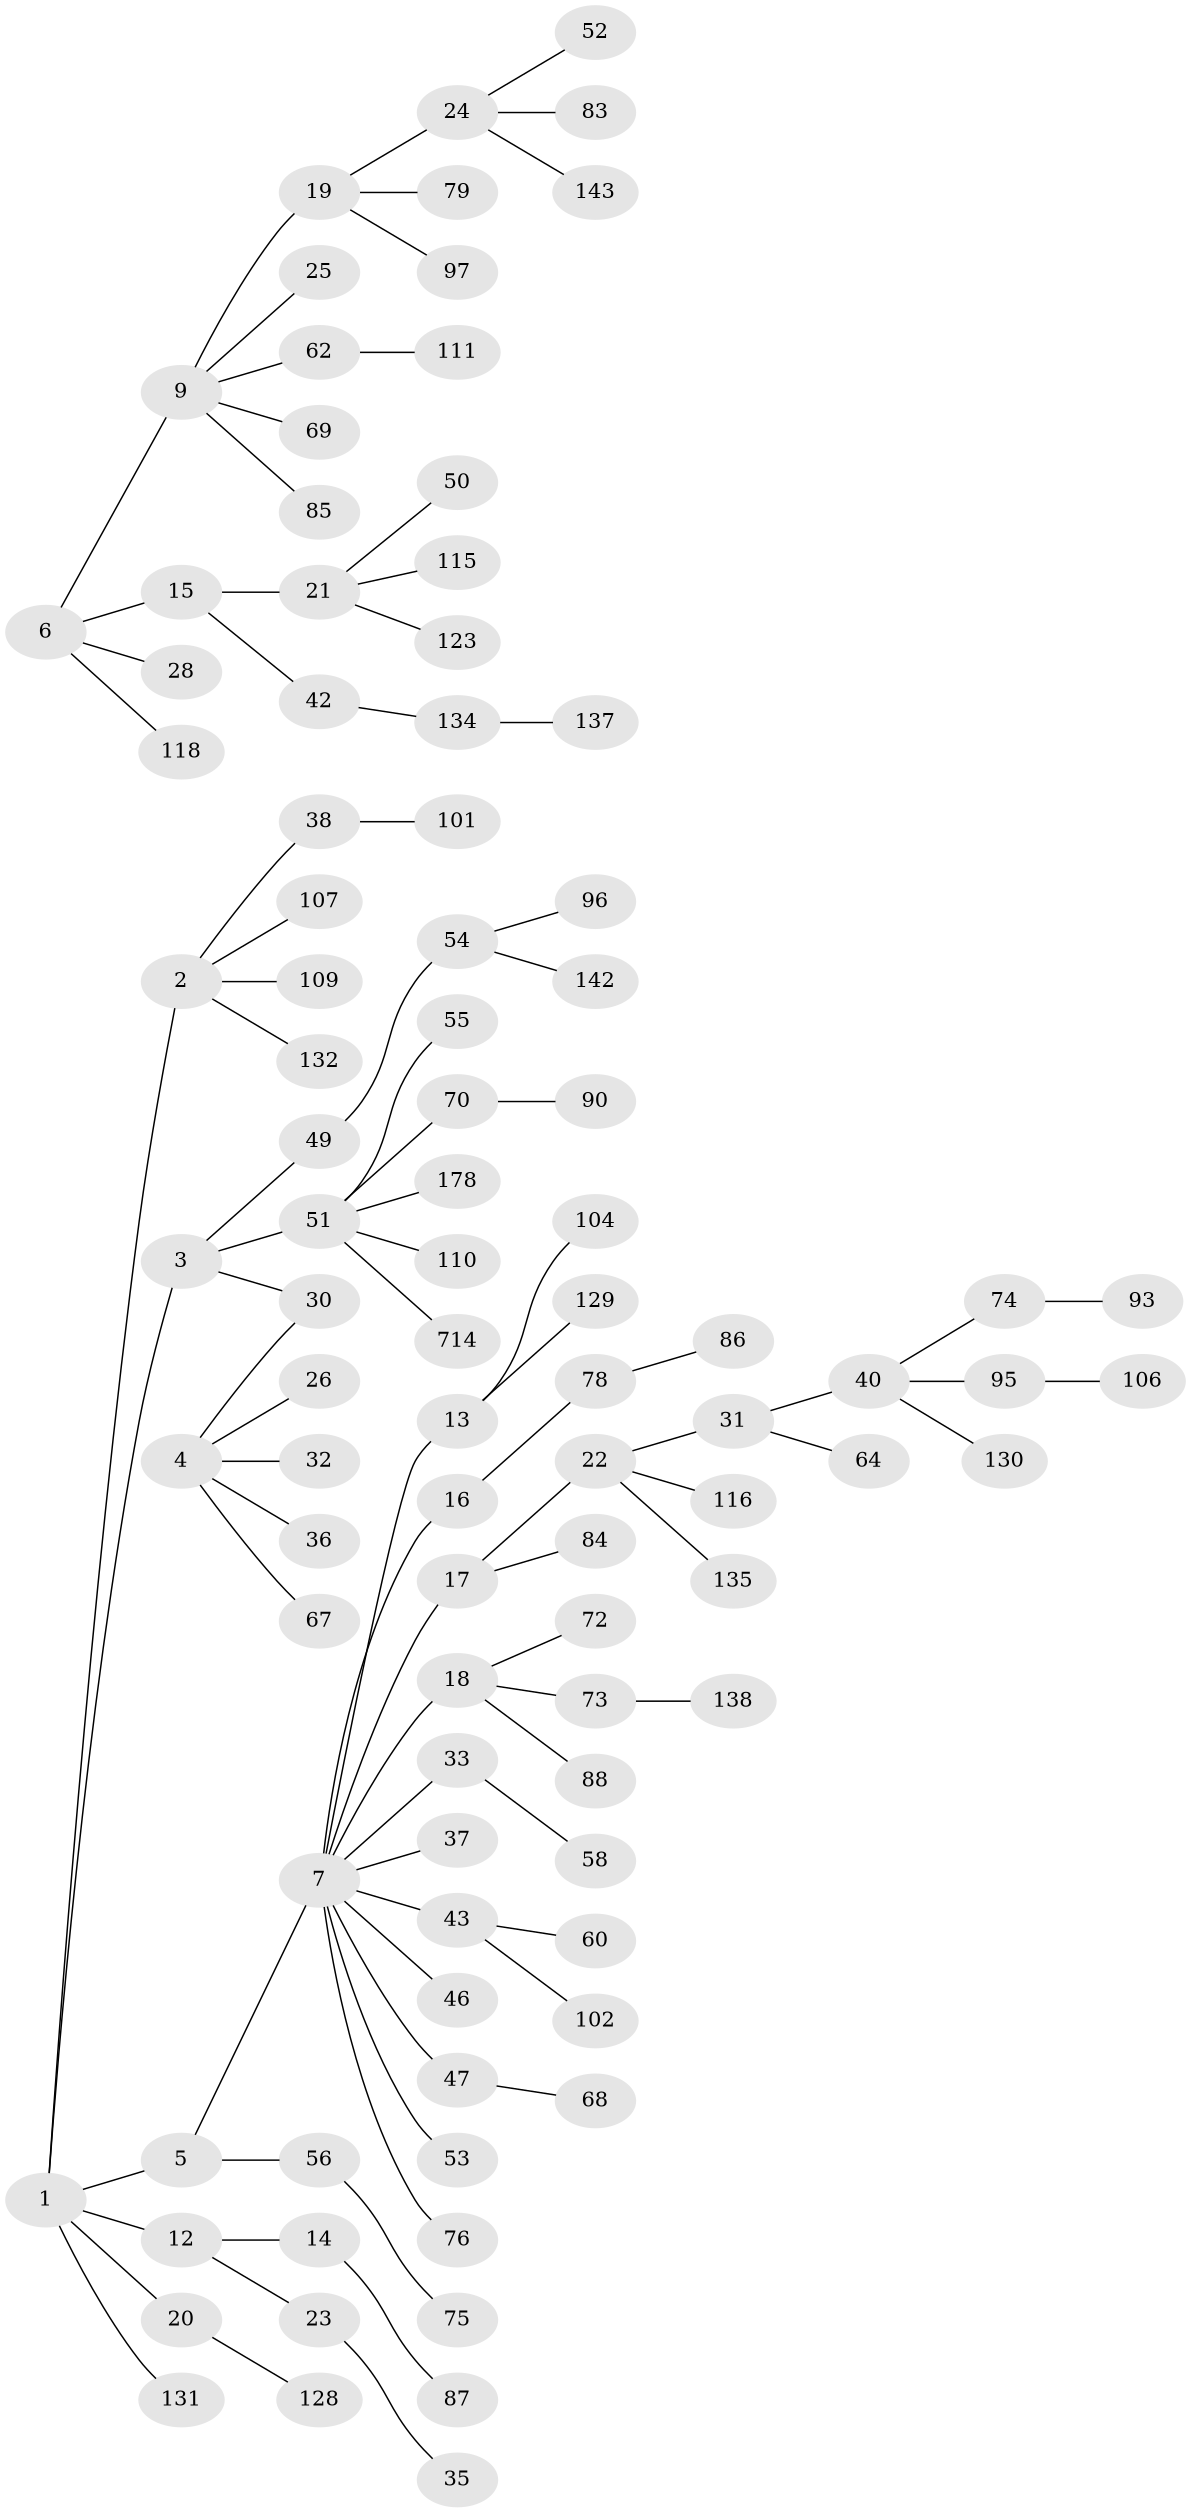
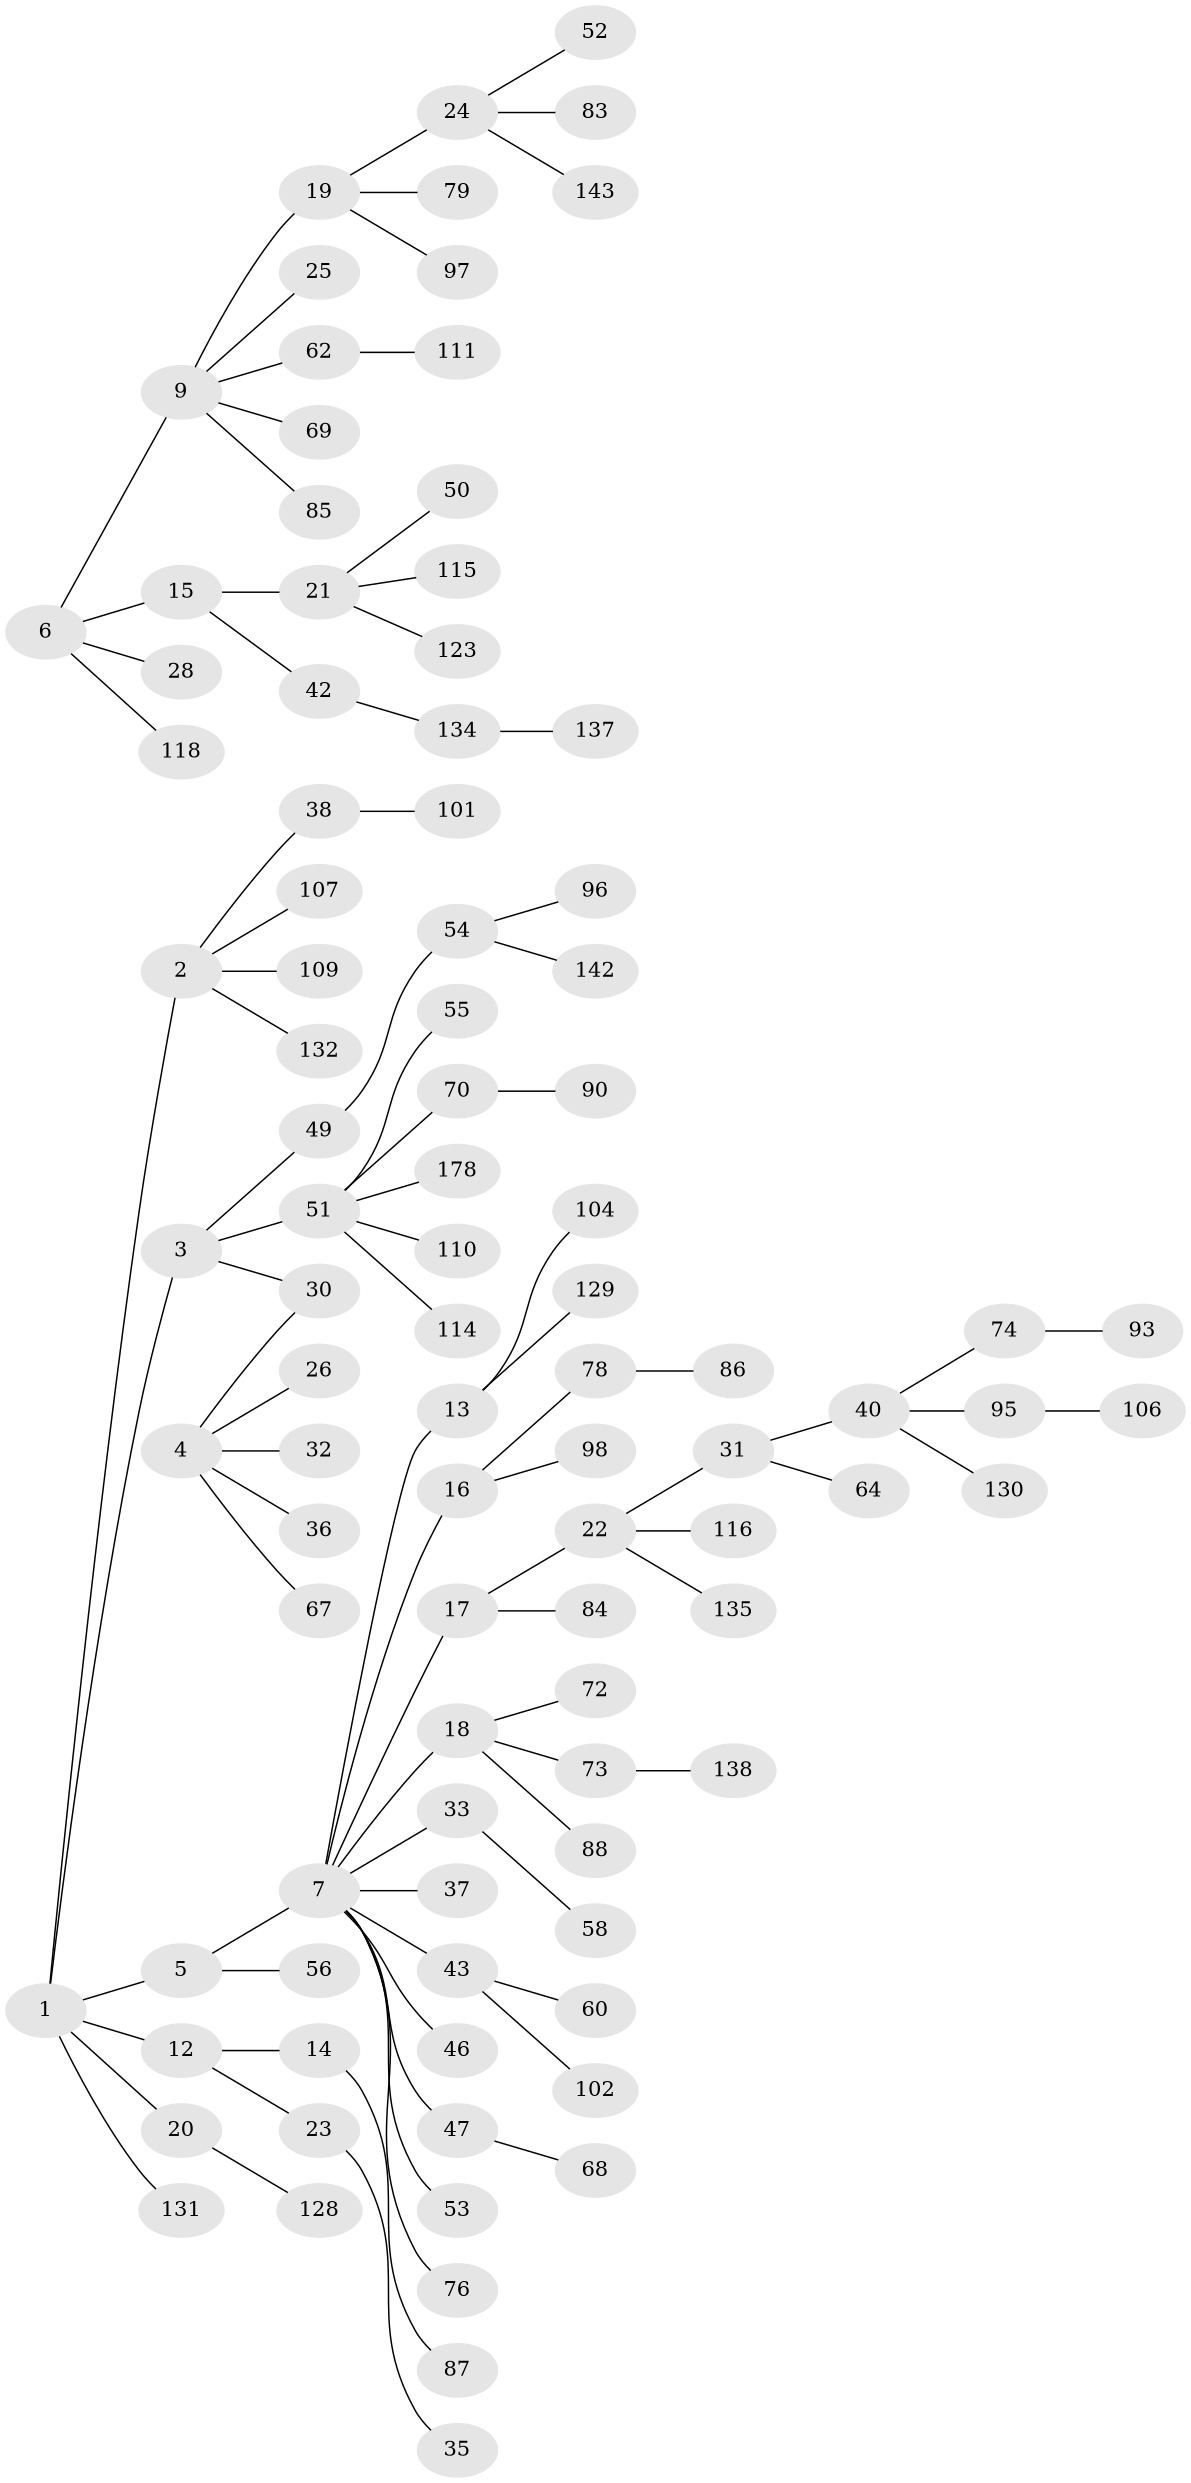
node "714": label "714" -> "114"
node "98": added
node "75": removed
